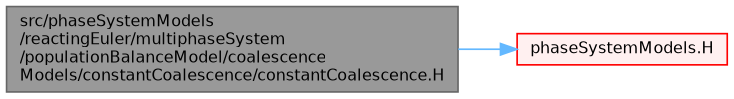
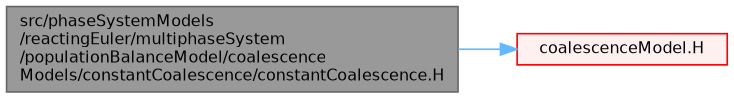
node "phaseSystemModels.H": label "phaseSystemModels.H" -> "coalescenceModel.H"
